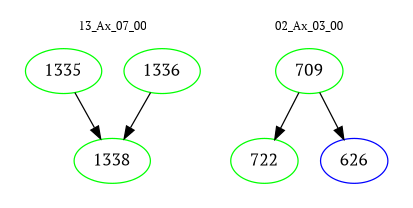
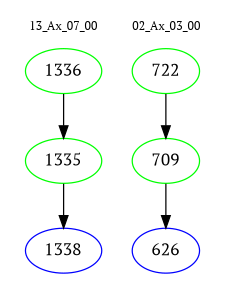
edge "1336" -> "1338": now "1336" -> "1335"
edge "709" -> "722": reversed
node "1338": color green -> blue
